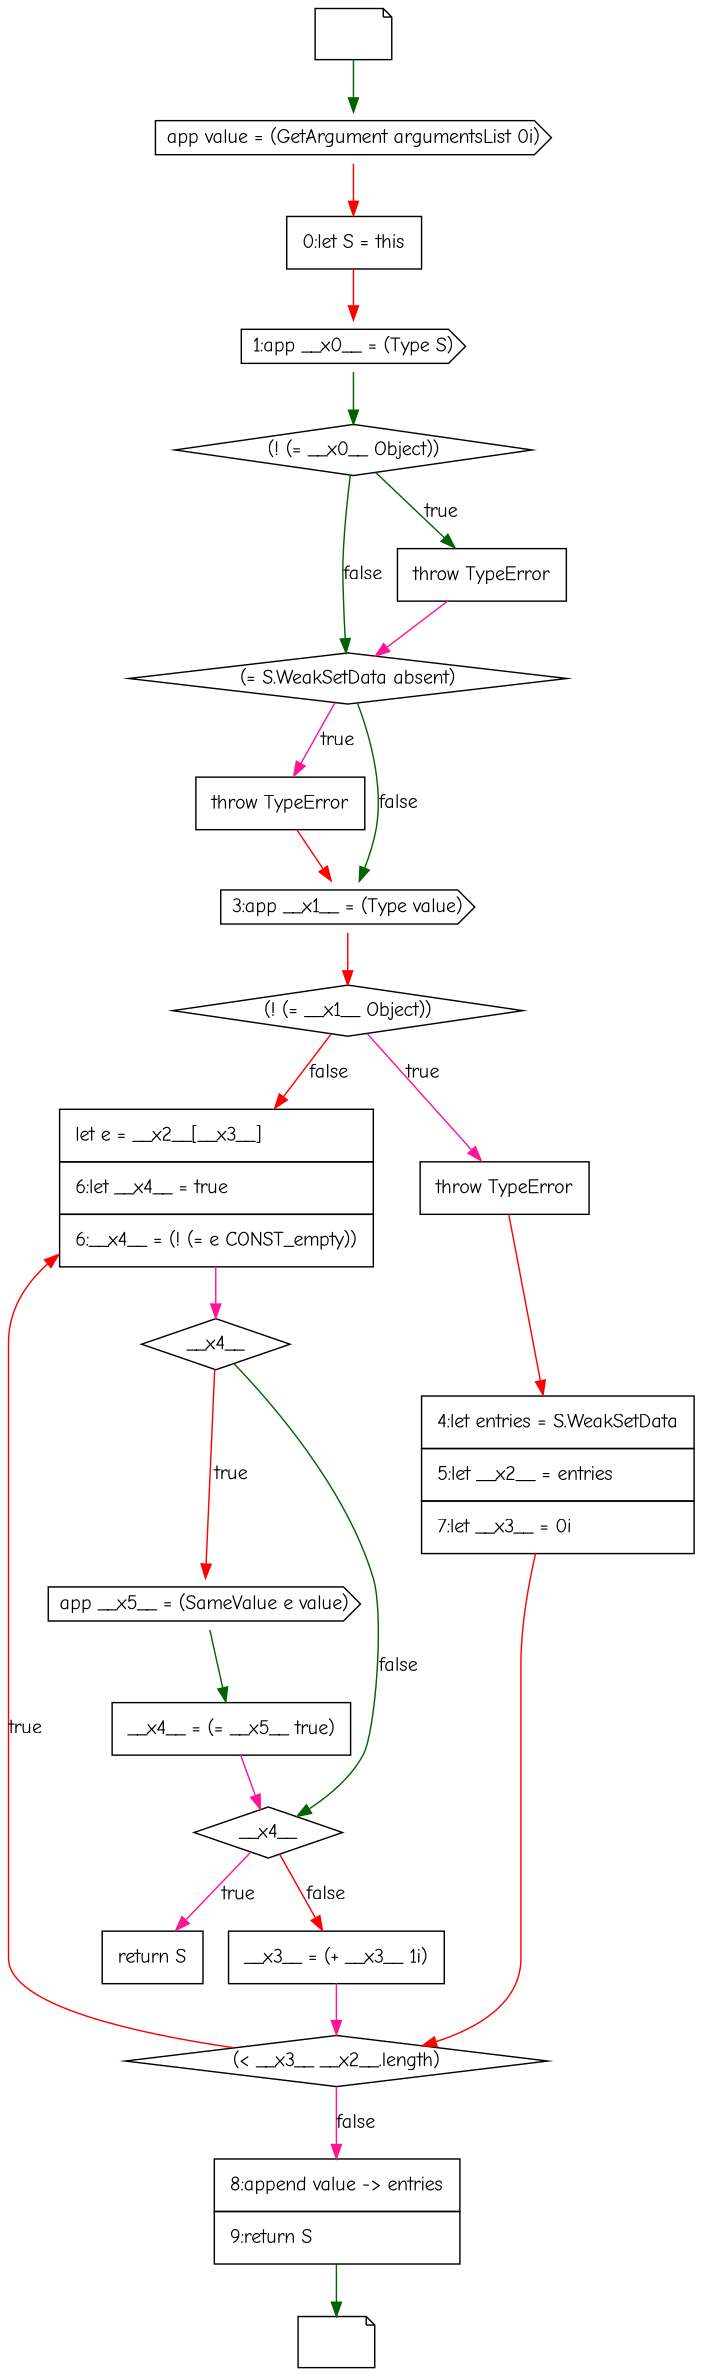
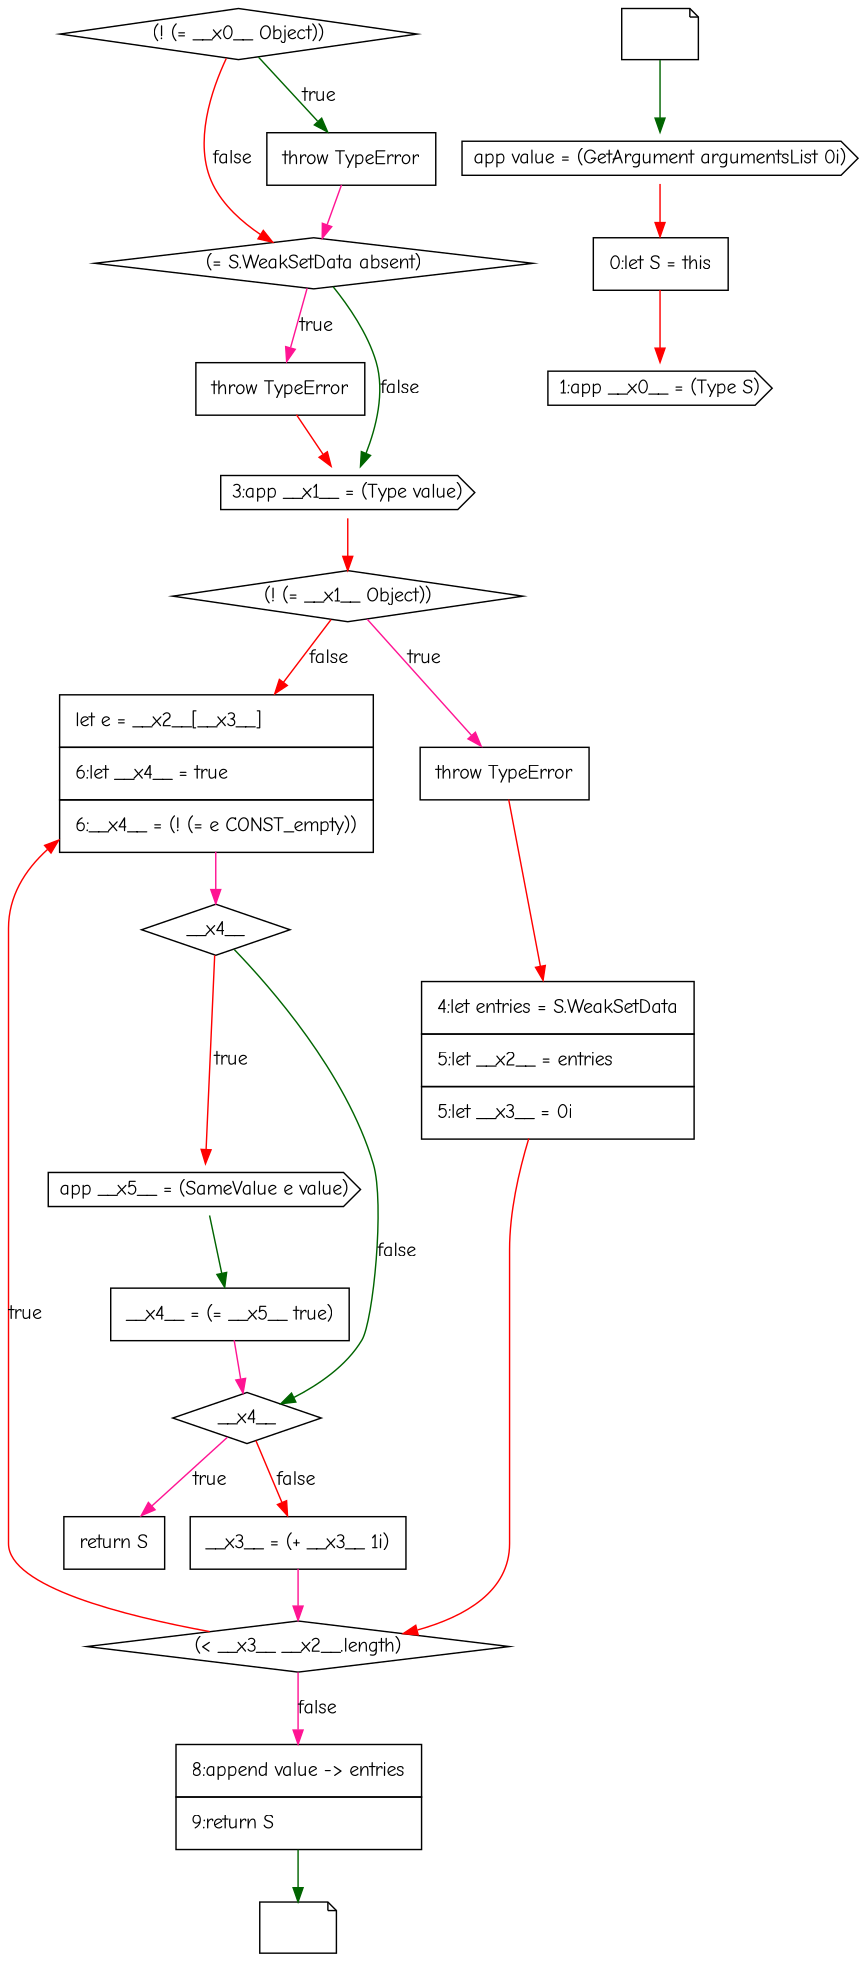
edge "1:app __x0__ = (Type S)" -> "(! (= __x0__ Object))": removed
edge "(! (= __x0__ Object))" -> "(= S.WeakSetData absent)": color darkgreen -> red
node "4:let entries = S.WeakSetData": text "7:let __x3__ = 0i" -> "5:let __x3__ = 0i"
